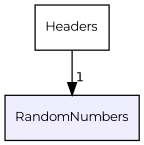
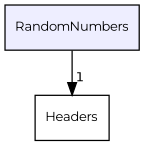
edge "Headers" -> "RandomNumbers": reversed
